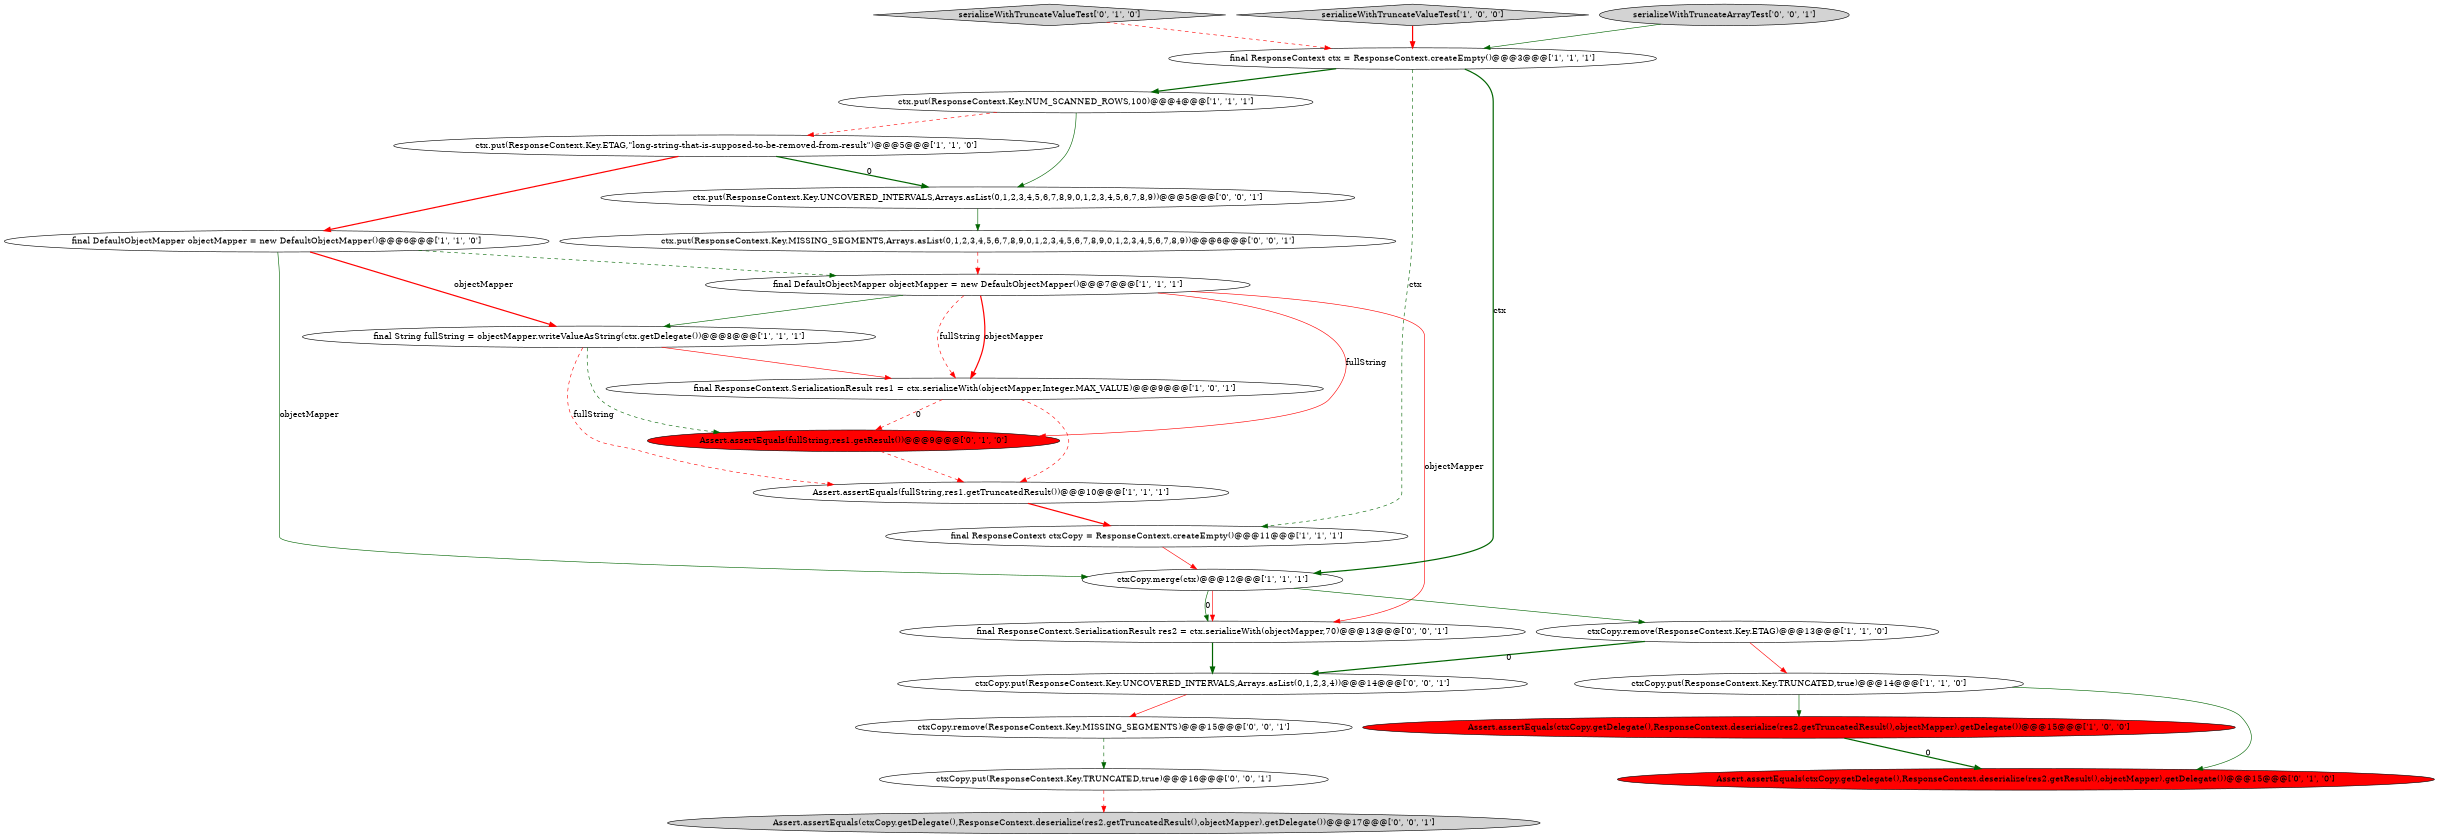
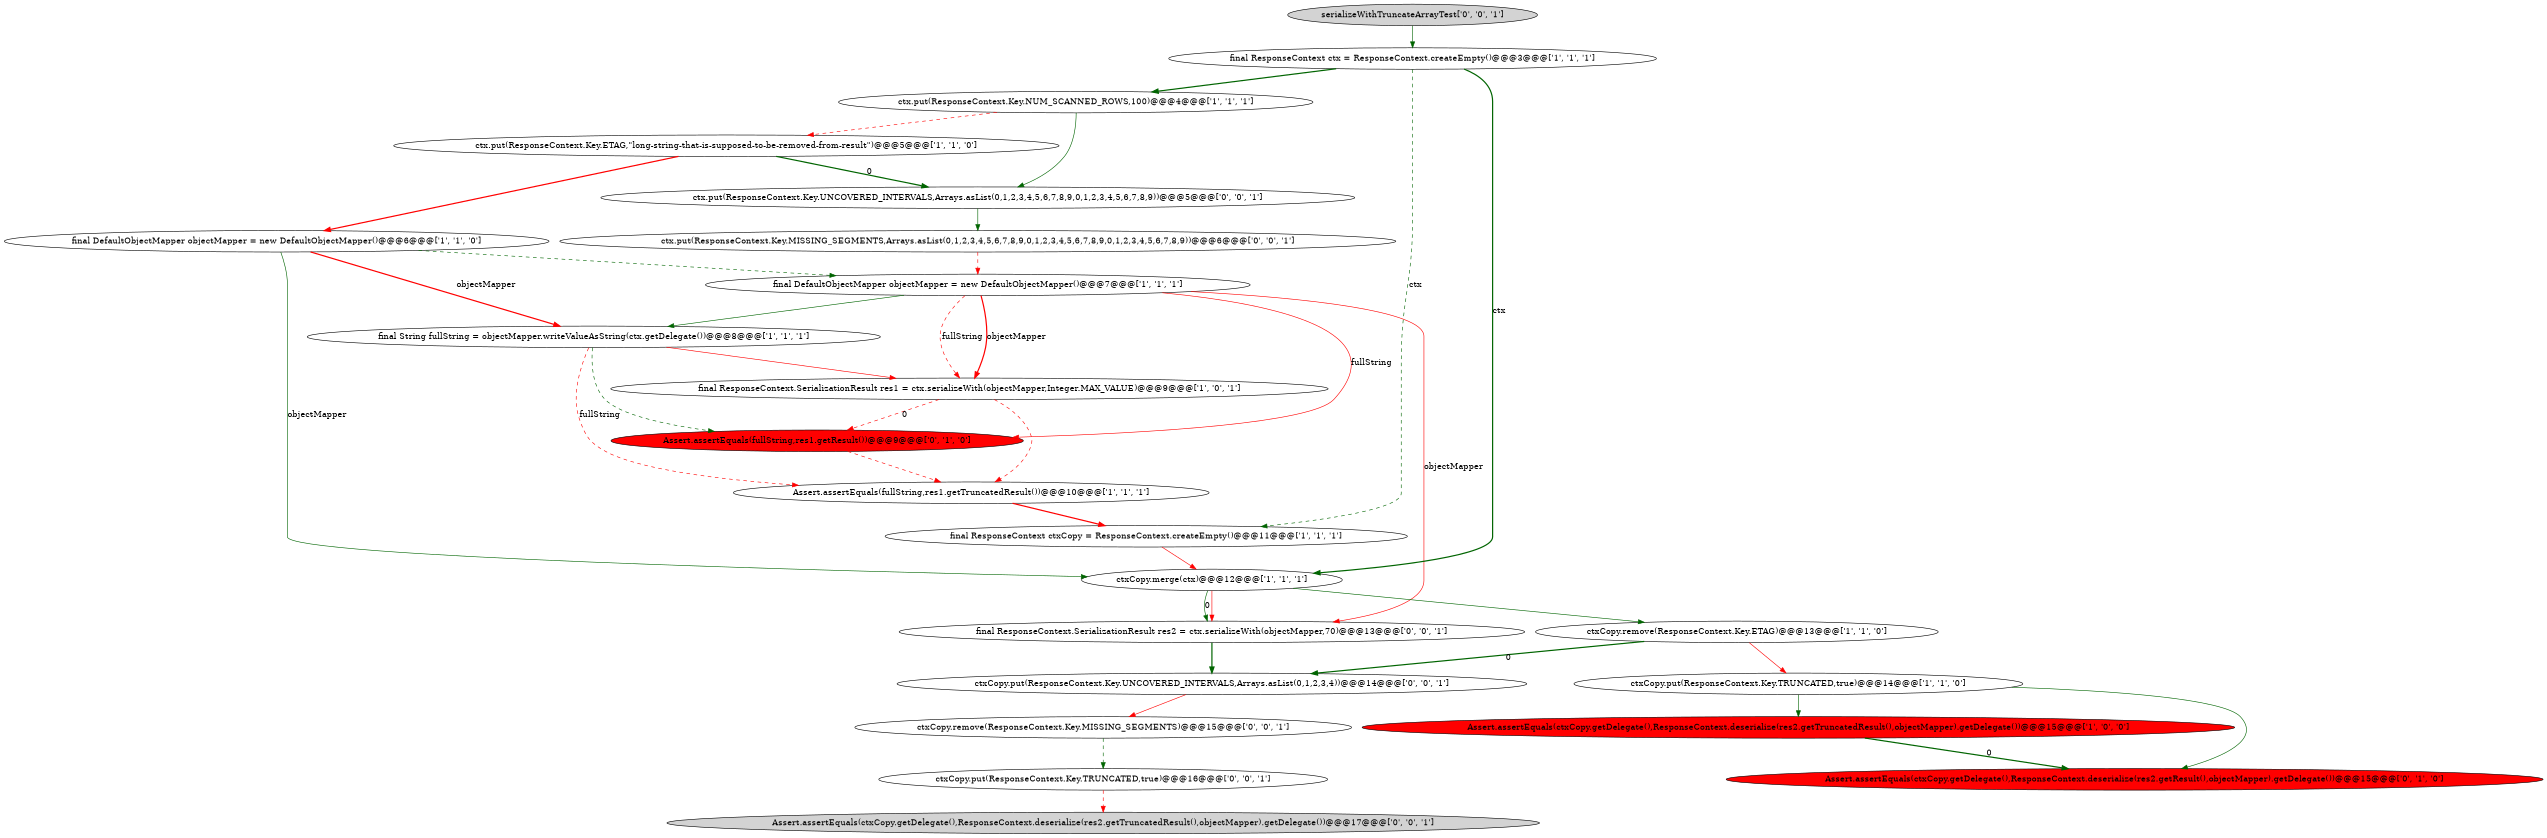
node "serializeWithTruncateValueTest['0', '1', '0']": removed
node "serializeWithTruncateValueTest['1', '0', '0']": removed
